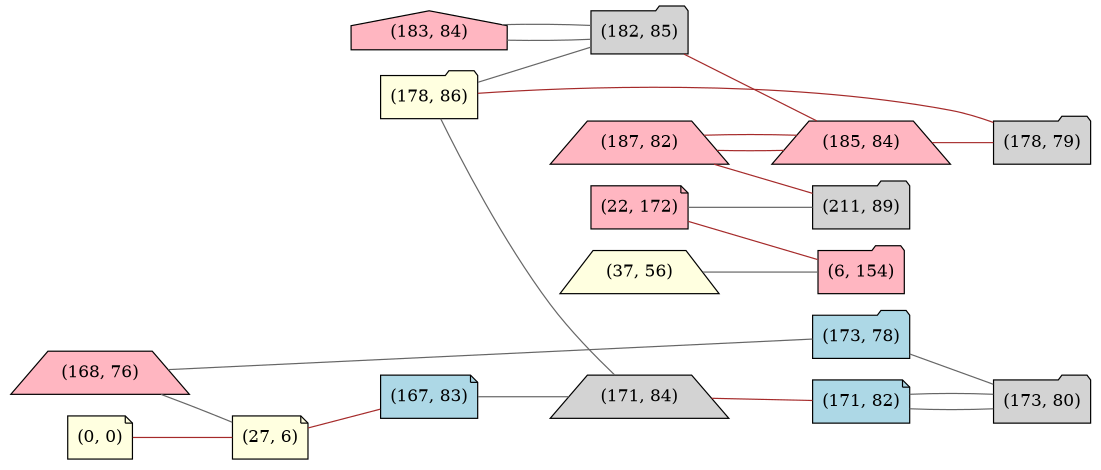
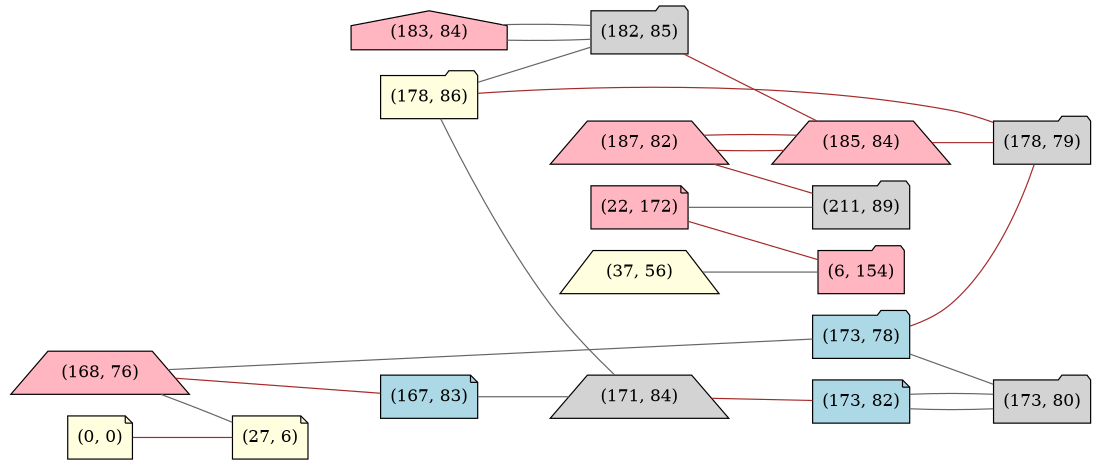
edge "(178, 79)" -- "(173, 78)": added
node "(171, 82)": label "(171, 82)" -> "(173, 82)"
edge "(167, 83)" -- "(27, 6)": now "(167, 83)" -- "(168, 76)"
